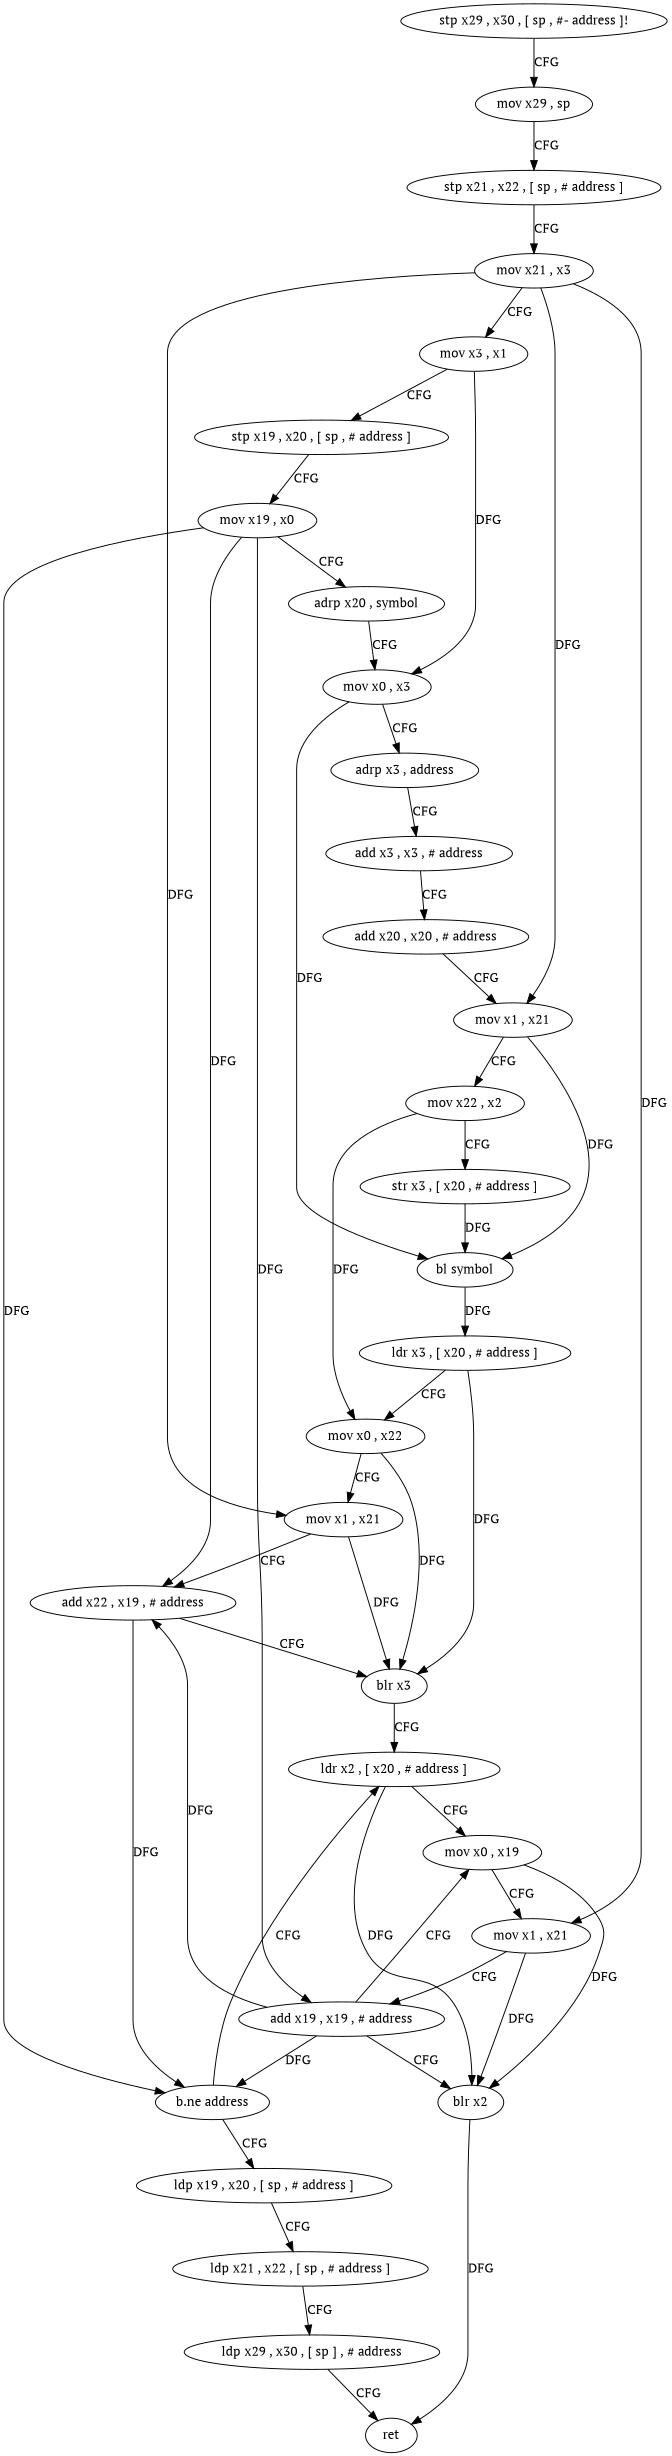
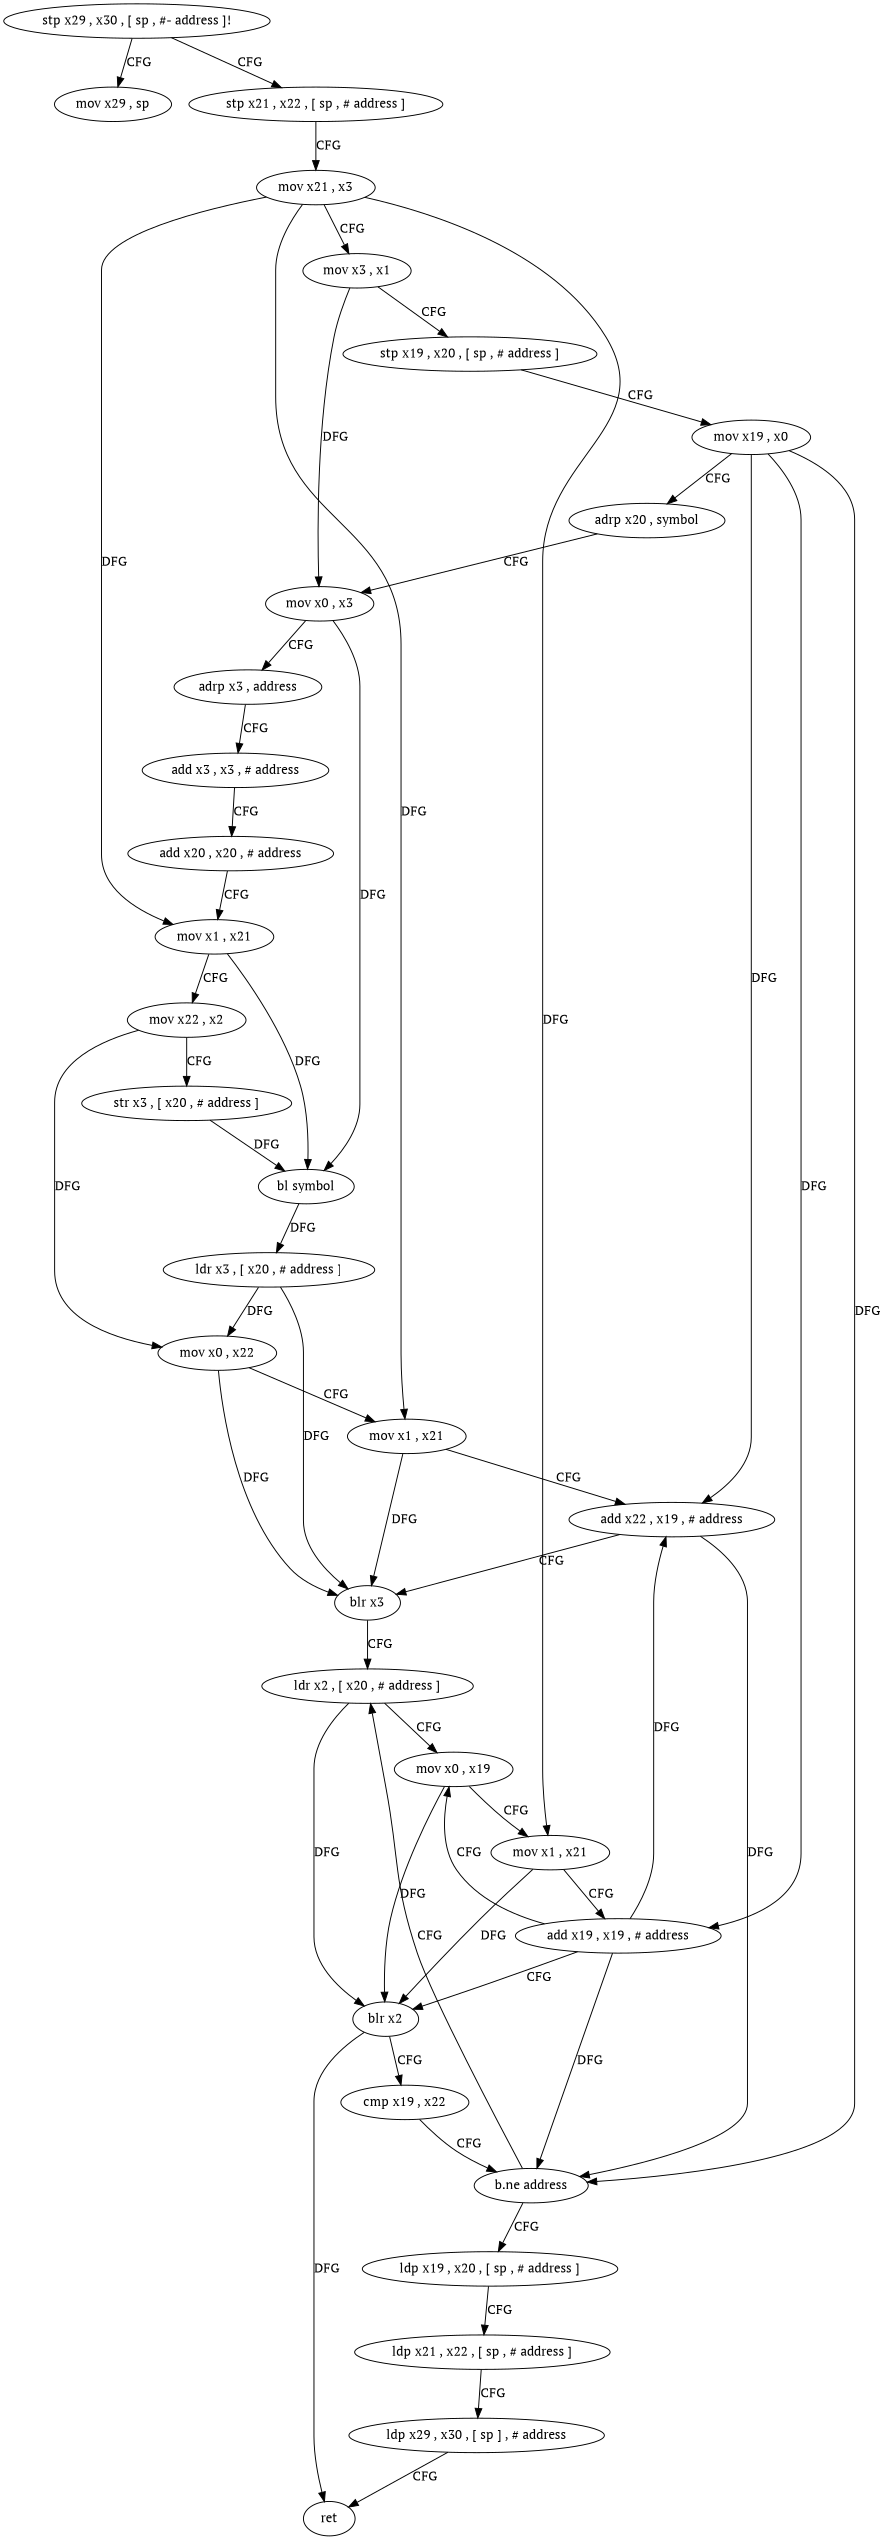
edge "mov x29 , sp" -> "stp x21 , x22 , [ sp , # address ]": now "stp x29 , x30 , [ sp , #- address ]!" -> "stp x21 , x22 , [ sp , # address ]"
edge "ldr x3 , [ x20 , # address ]" -> "mov x0 , x22": label "CFG" -> "DFG"
node "cmp x19 , x22": added
